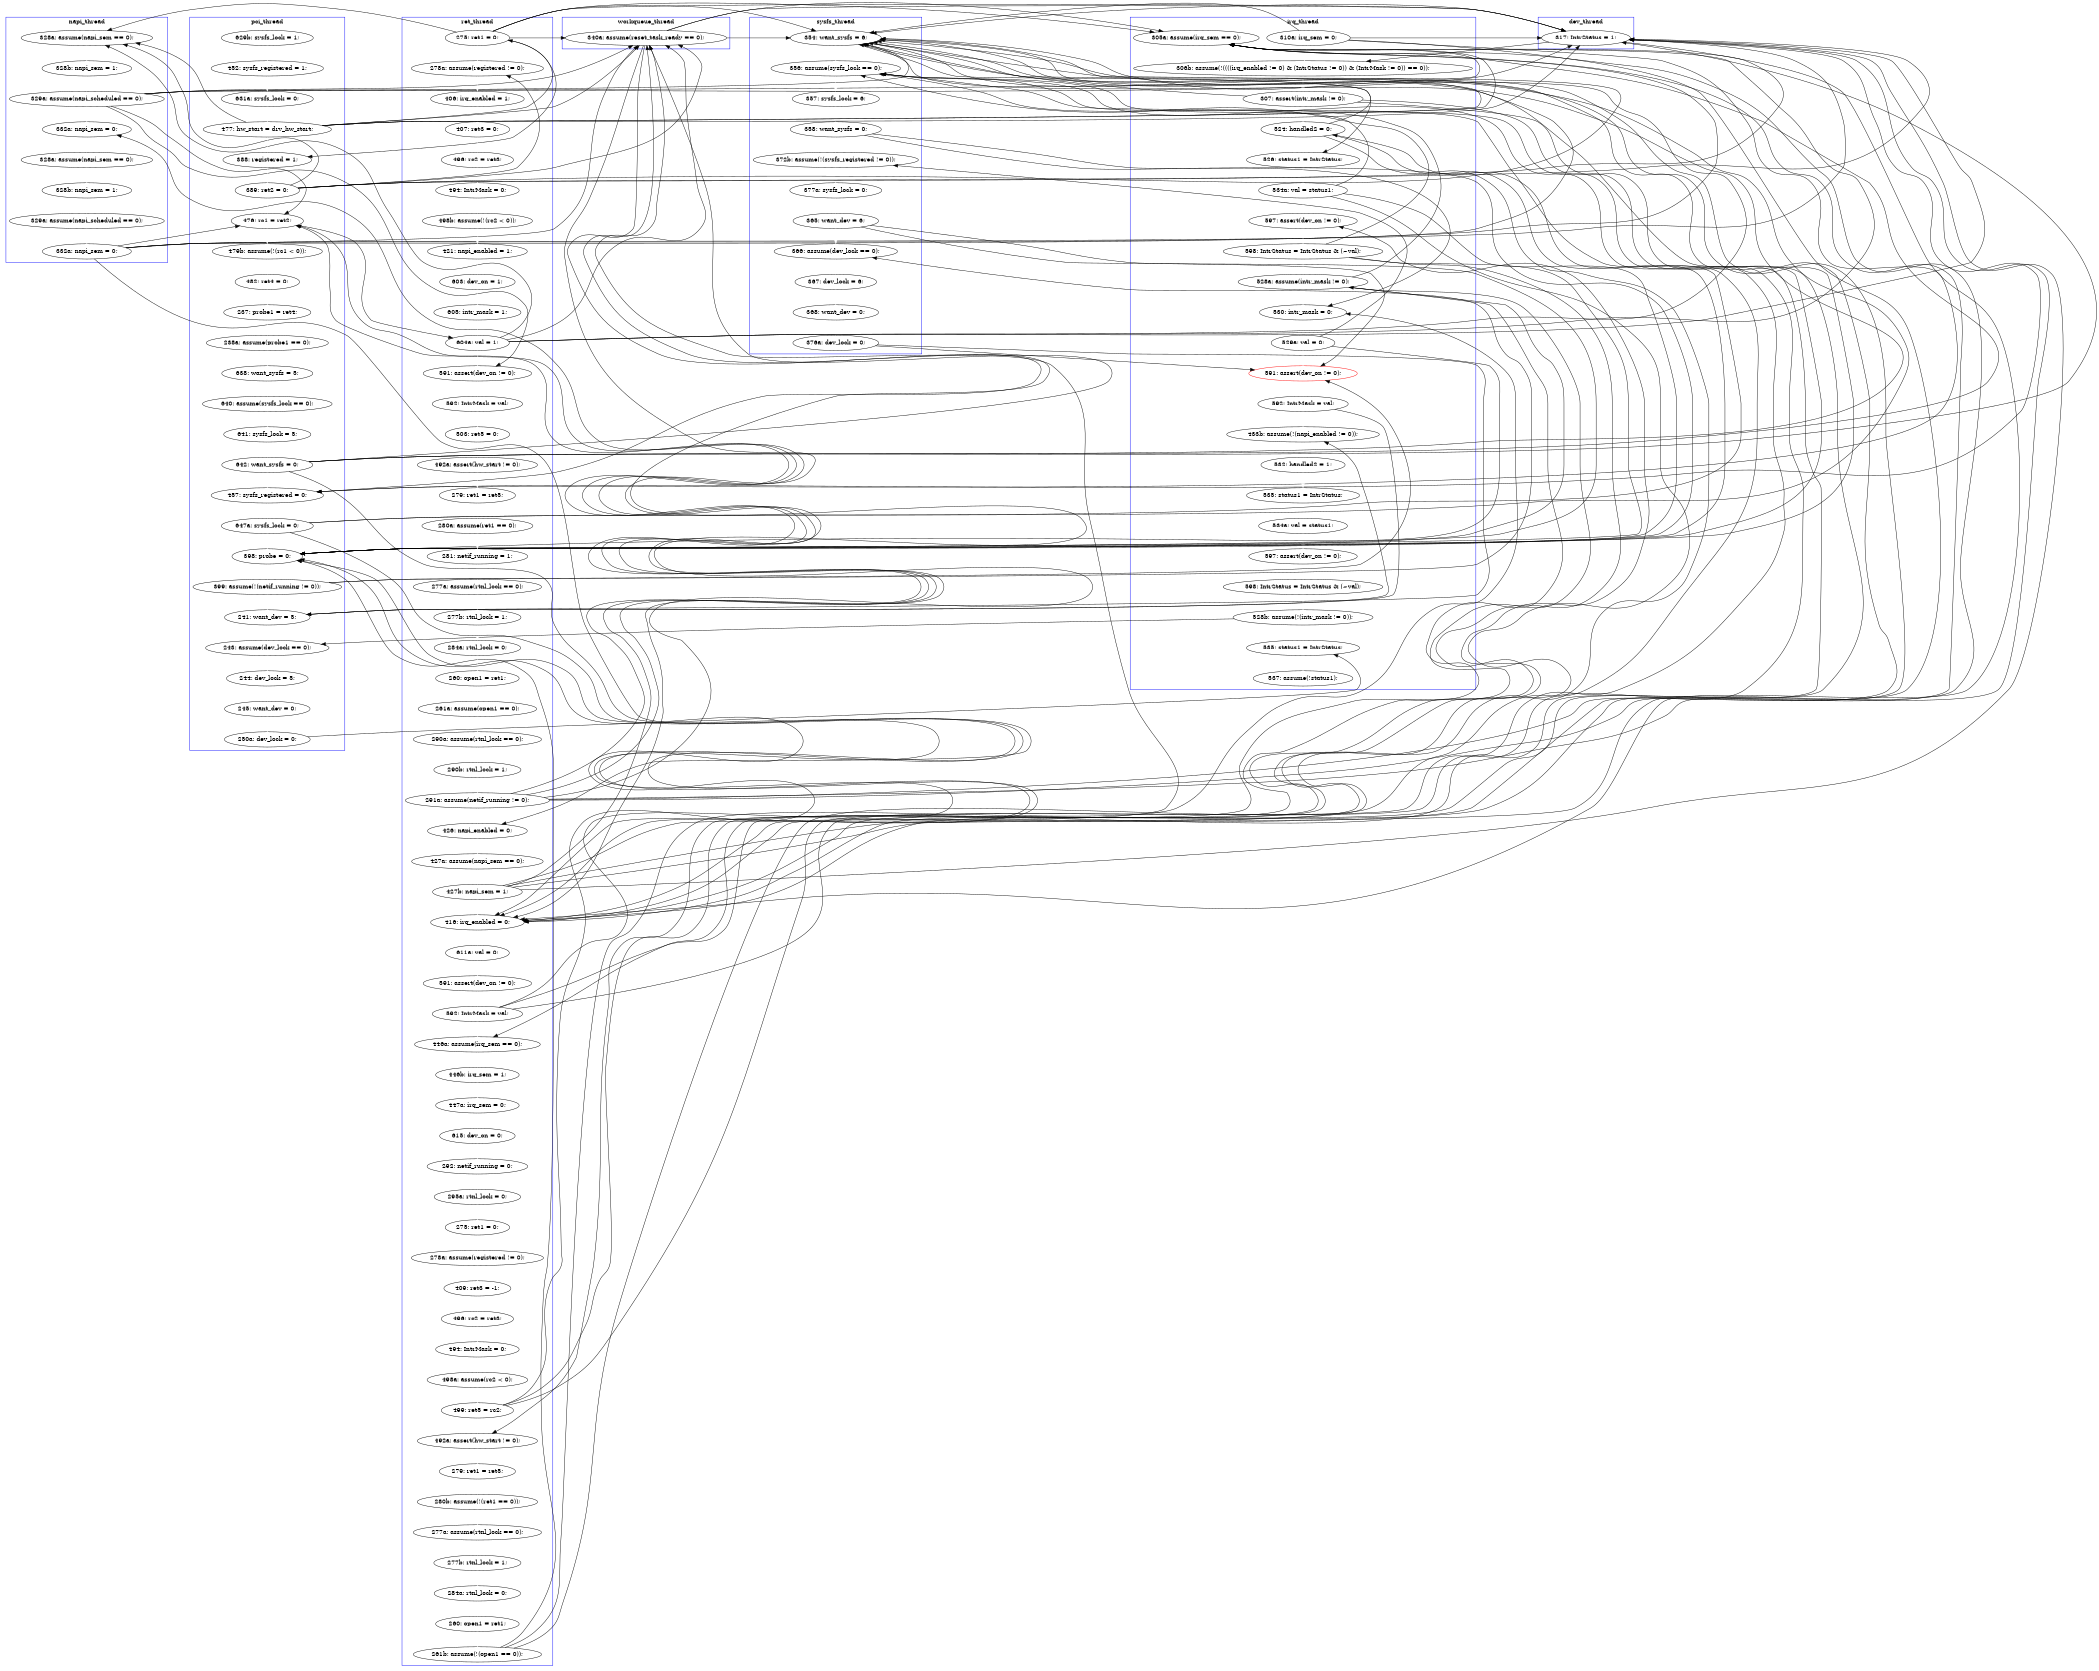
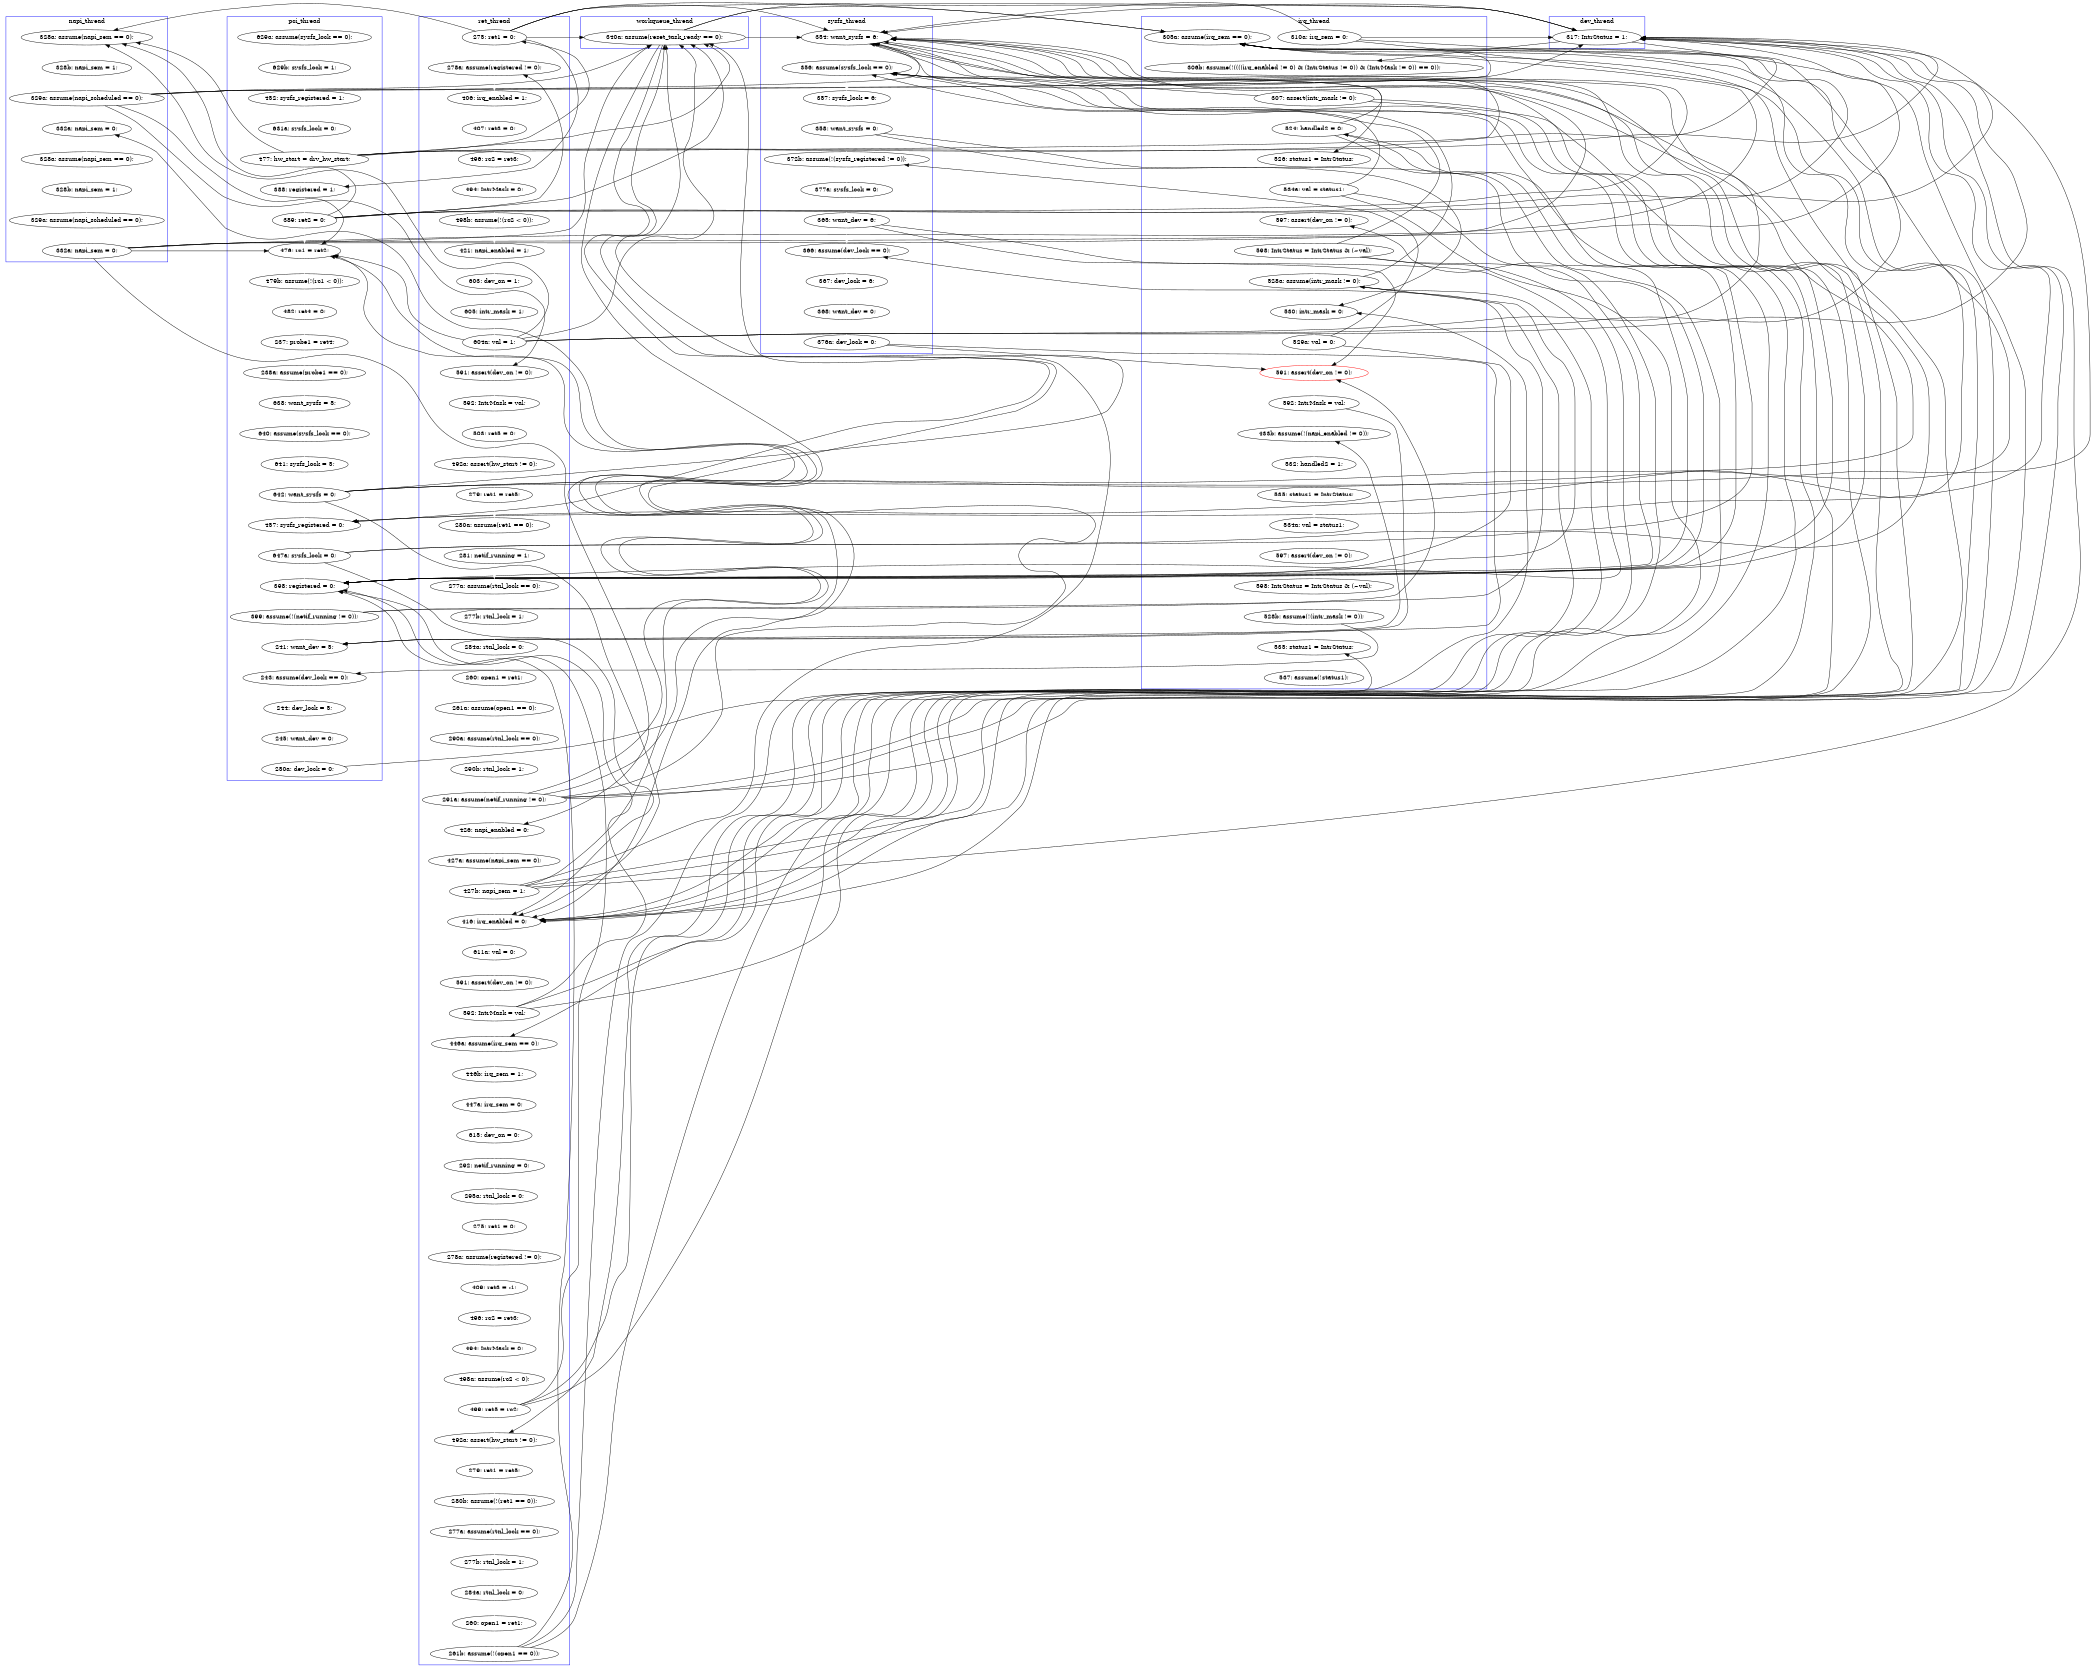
node "629a: assume(sysfs_lock == 0);": added
edge "476: rc1 = ret2;" -> "604a: val = 1;": reversed
node "398: probe = 0;": label "398: probe = 0;" -> "398: registered = 0;"
